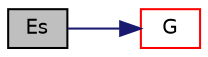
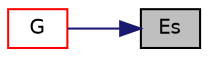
edge "Es" -> "G": reversed
